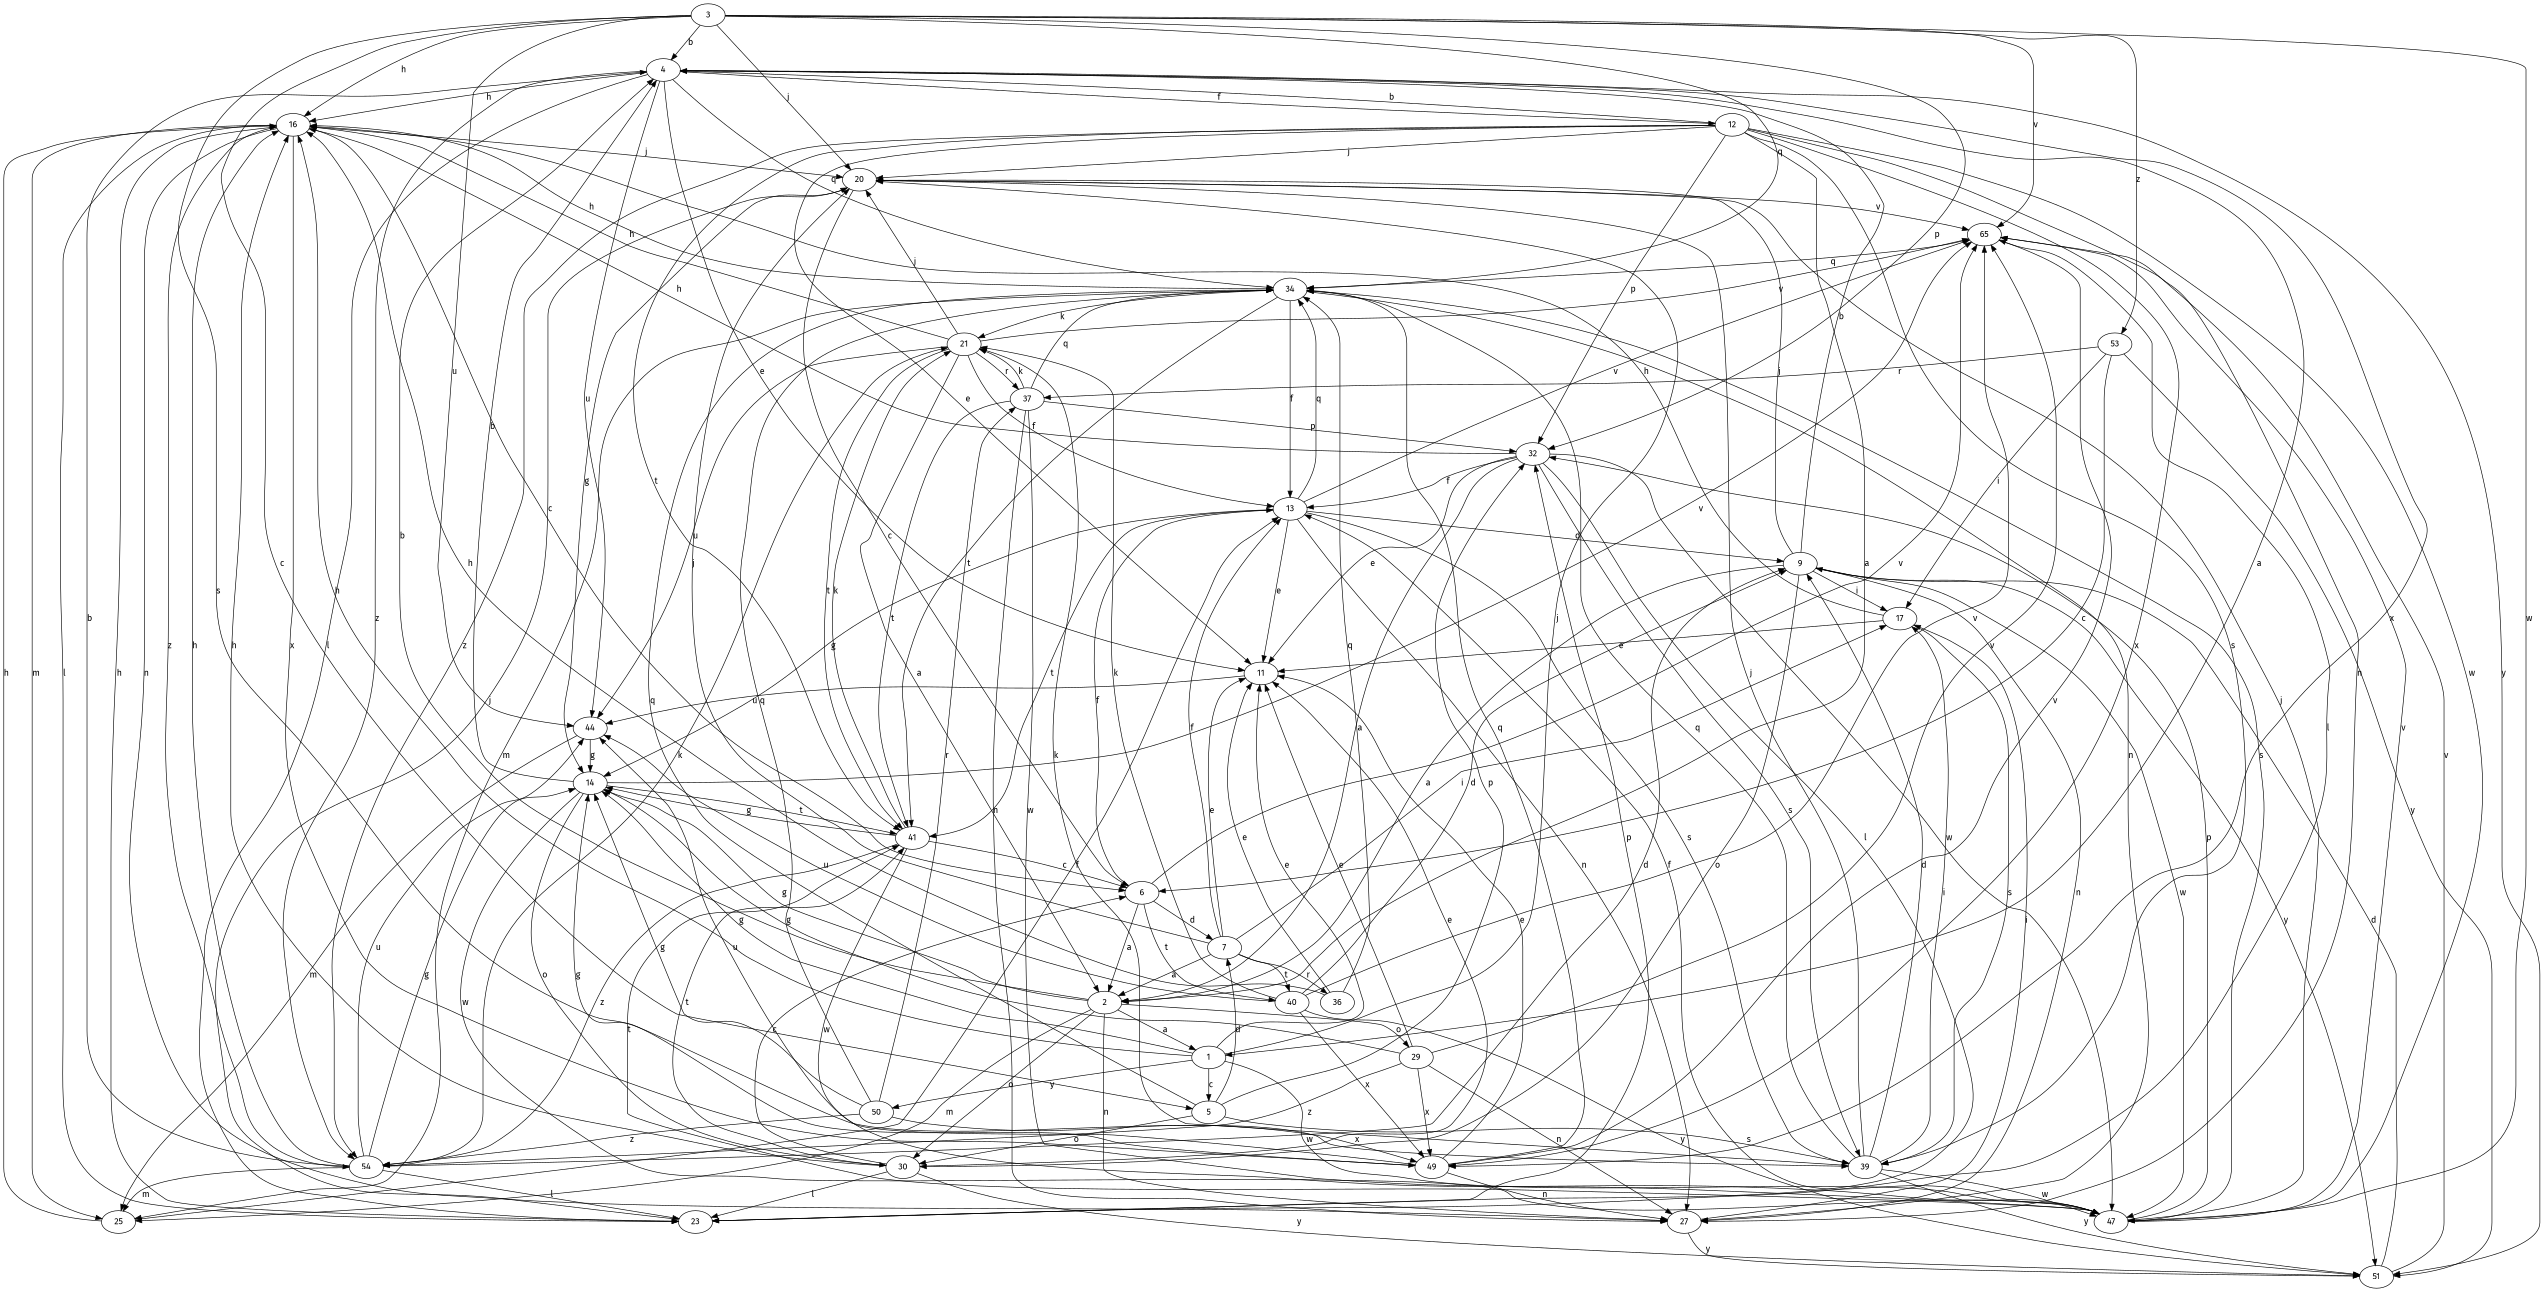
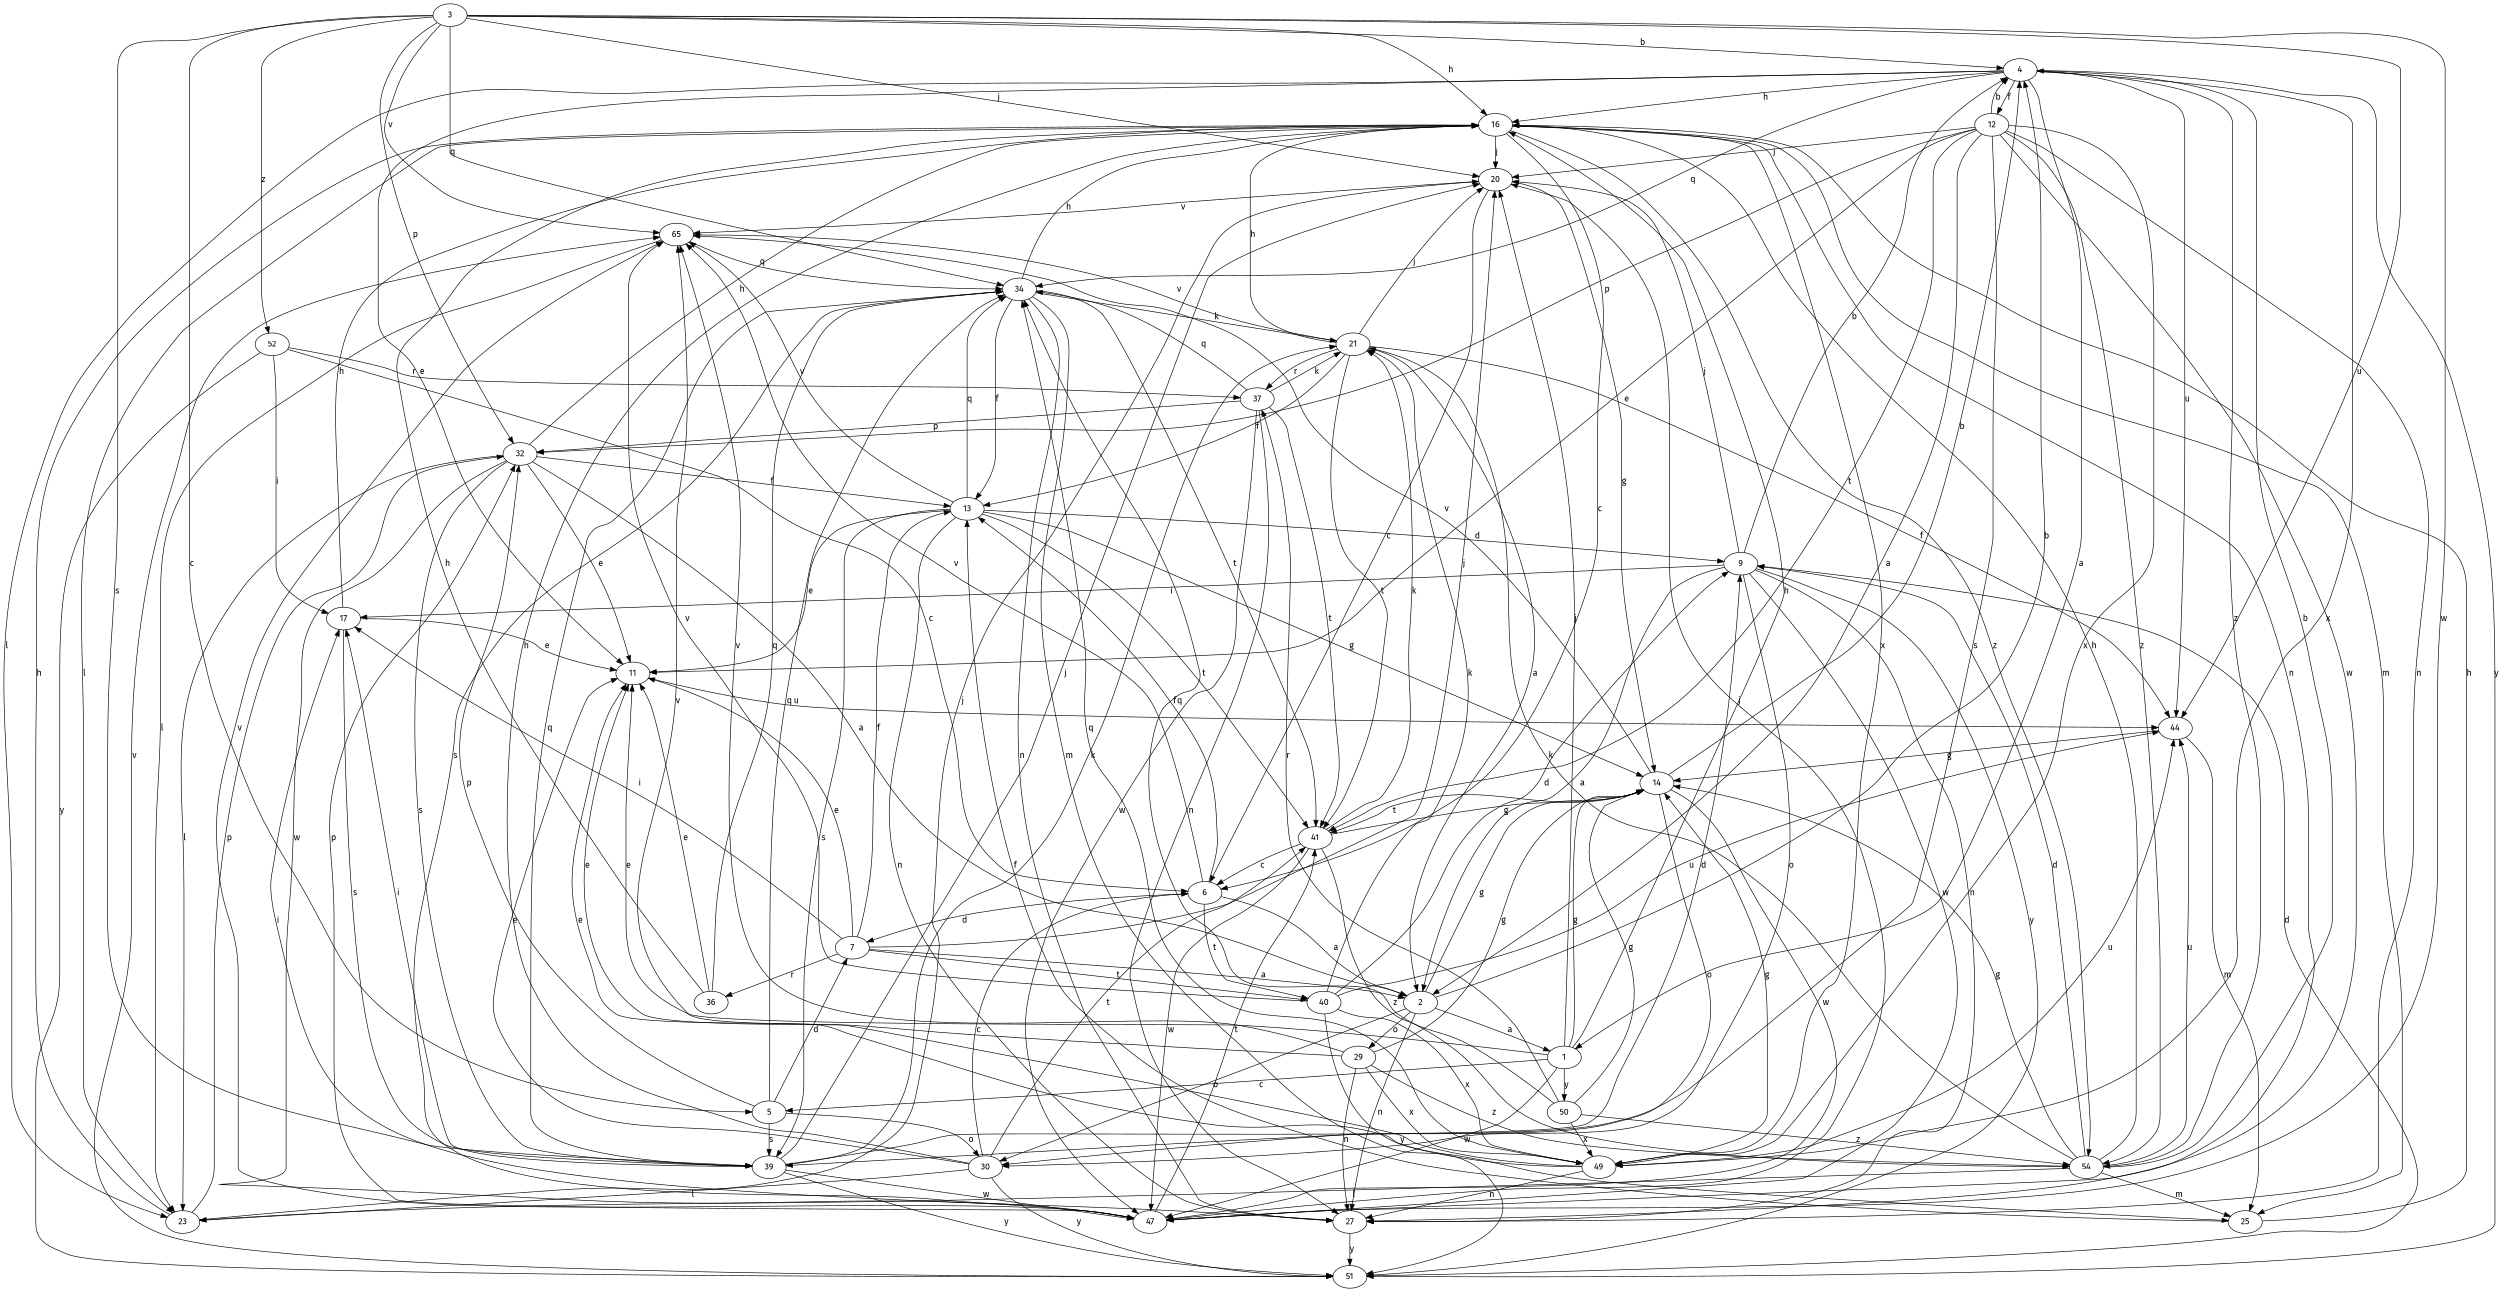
node "53": label "53" -> "52"
edge "21" -> "44": label "u" -> "f"
edge "47" -> "13": removed, label "f"
edge "2" -> "25": removed, label "m"
